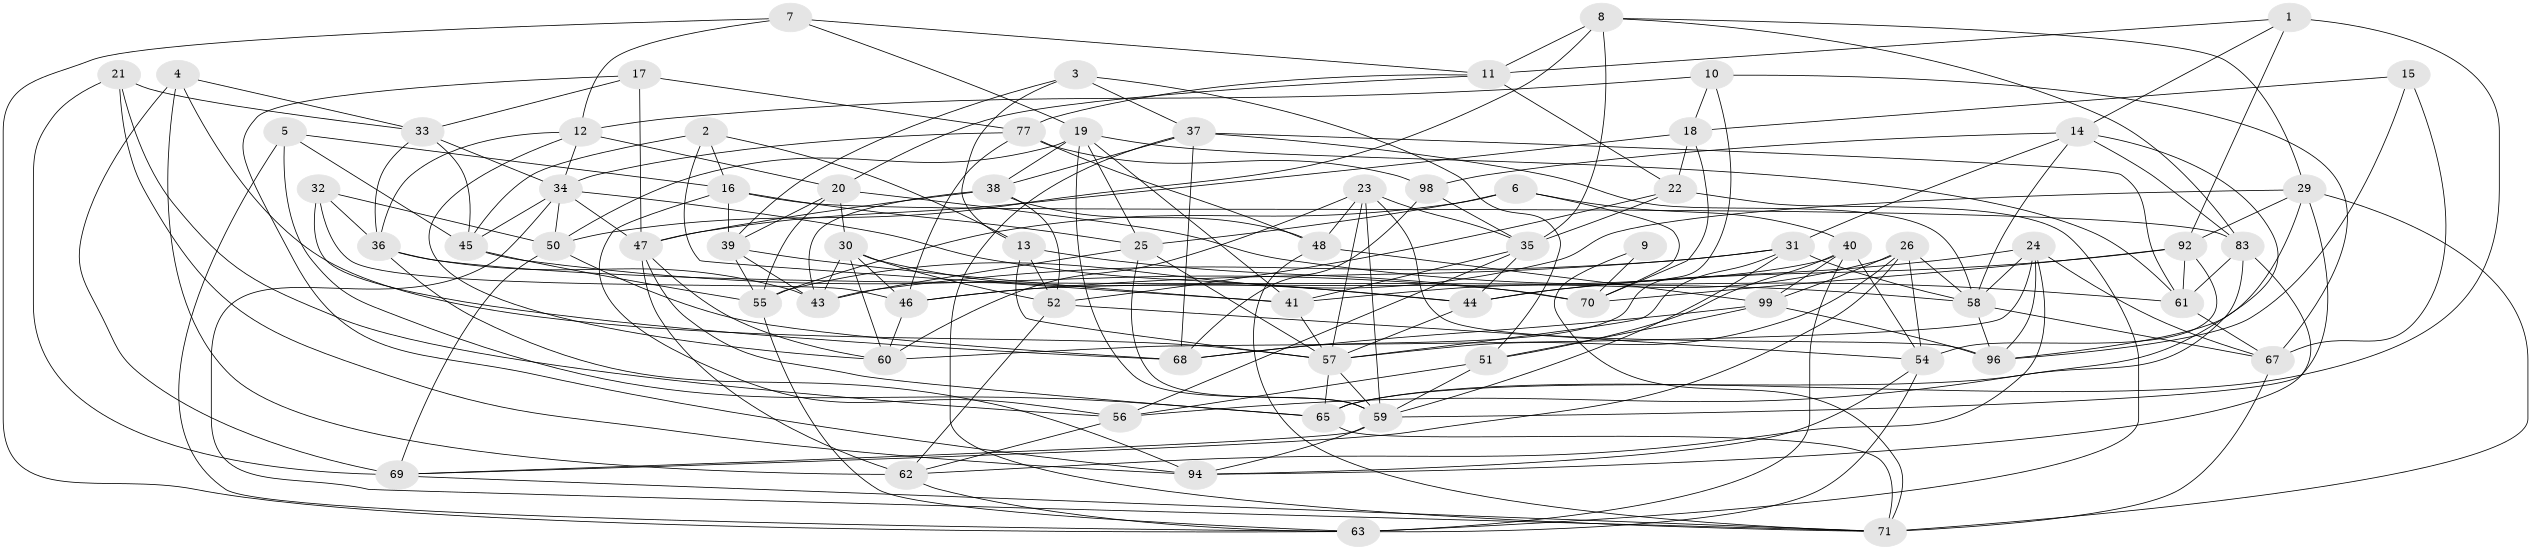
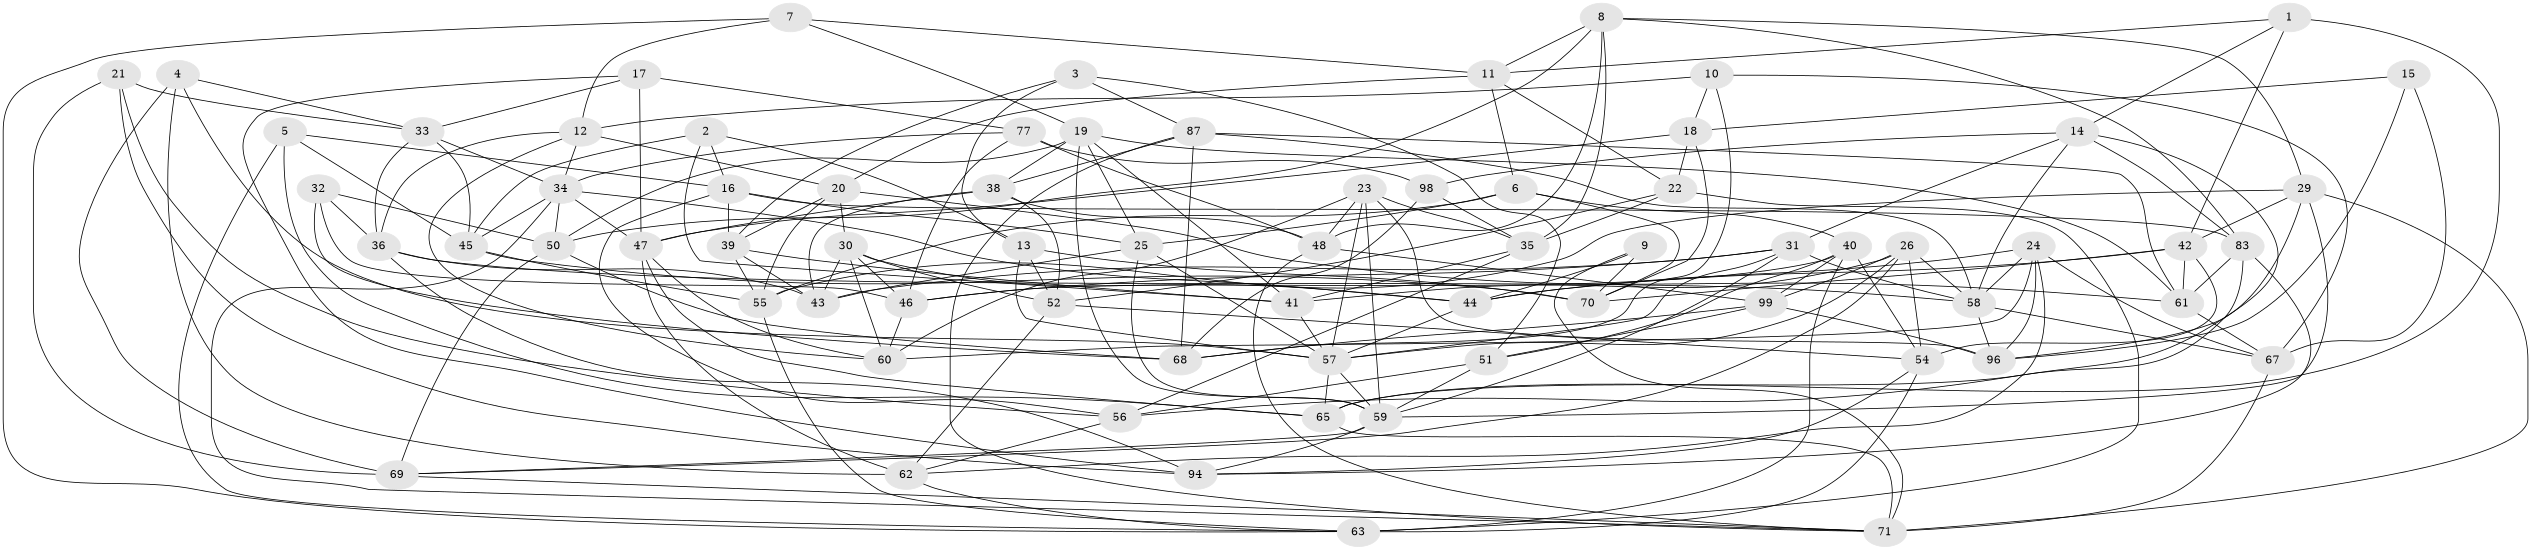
edge "11" -- "77": now "11" -- "6"
node "37": label "37" -> "87"
edge "8" -- "48": added
node "92": label "92" -> "42"
edge "35" -- "44": now "9" -- "44"
